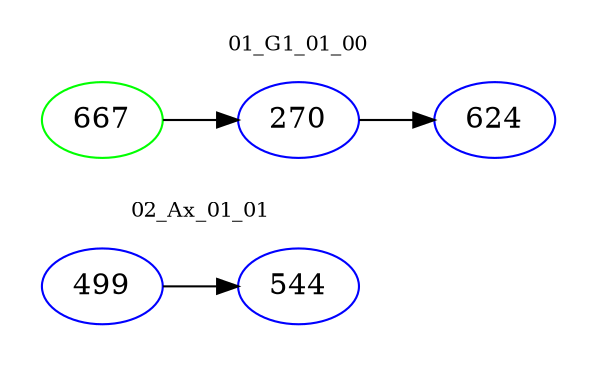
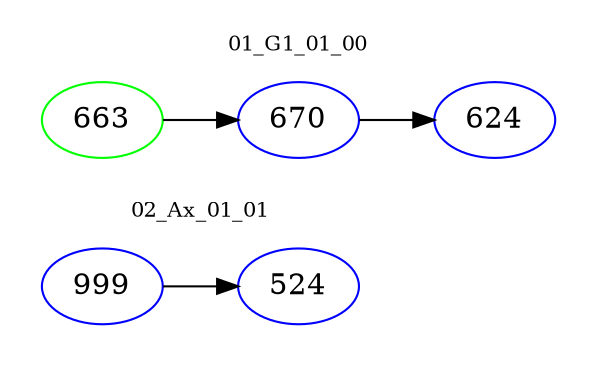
node "667": label "667" -> "663"
node "270": label "270" -> "670"
node "499": label "499" -> "999"
node "544": label "544" -> "524"
